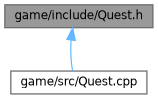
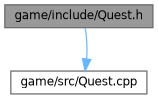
edge "game/src/Quest.cpp" -> "game/include/Quest.h": reversed
